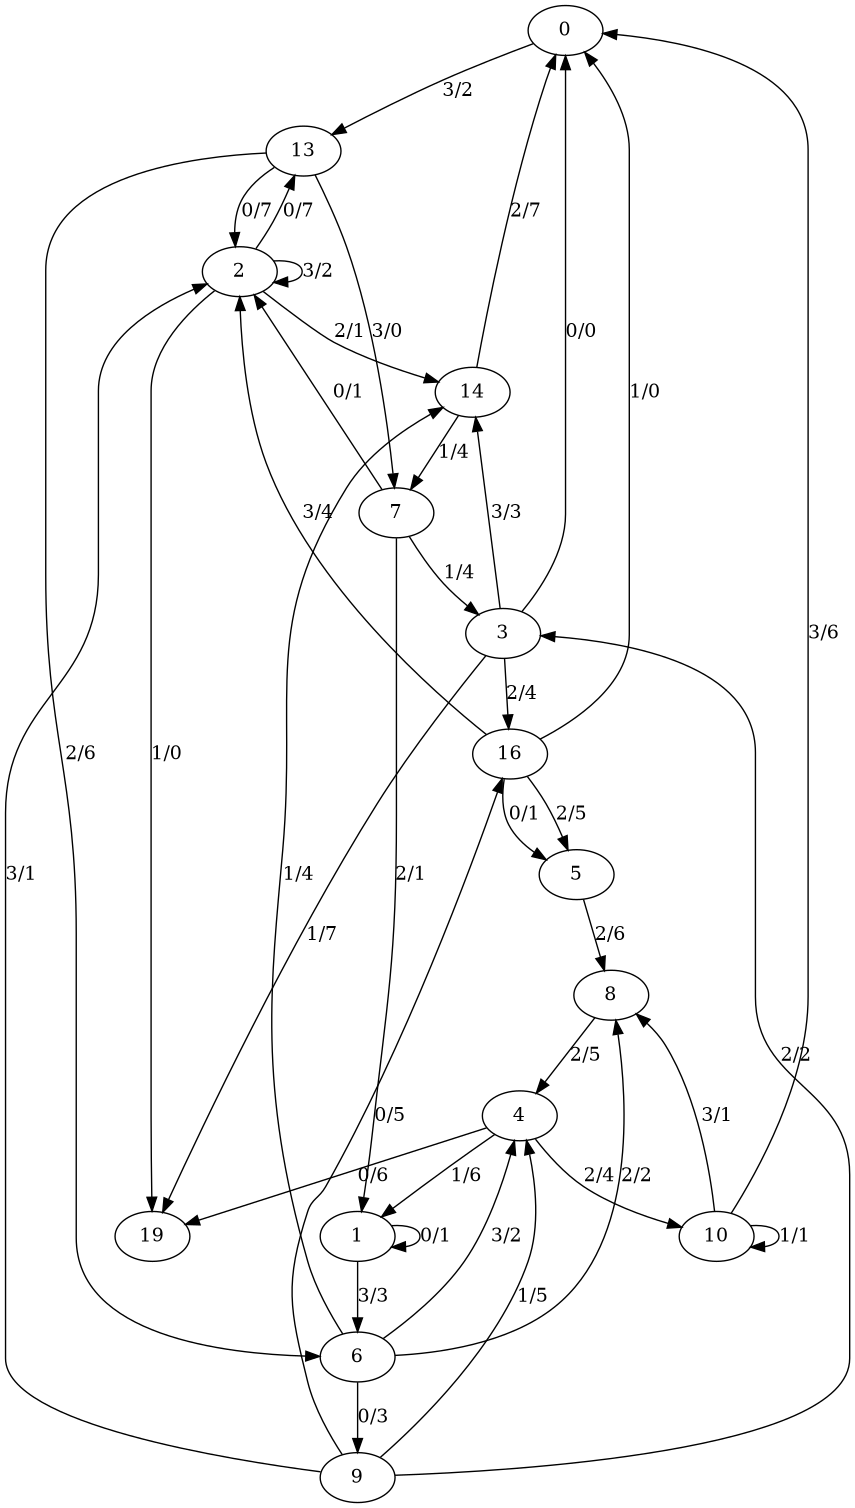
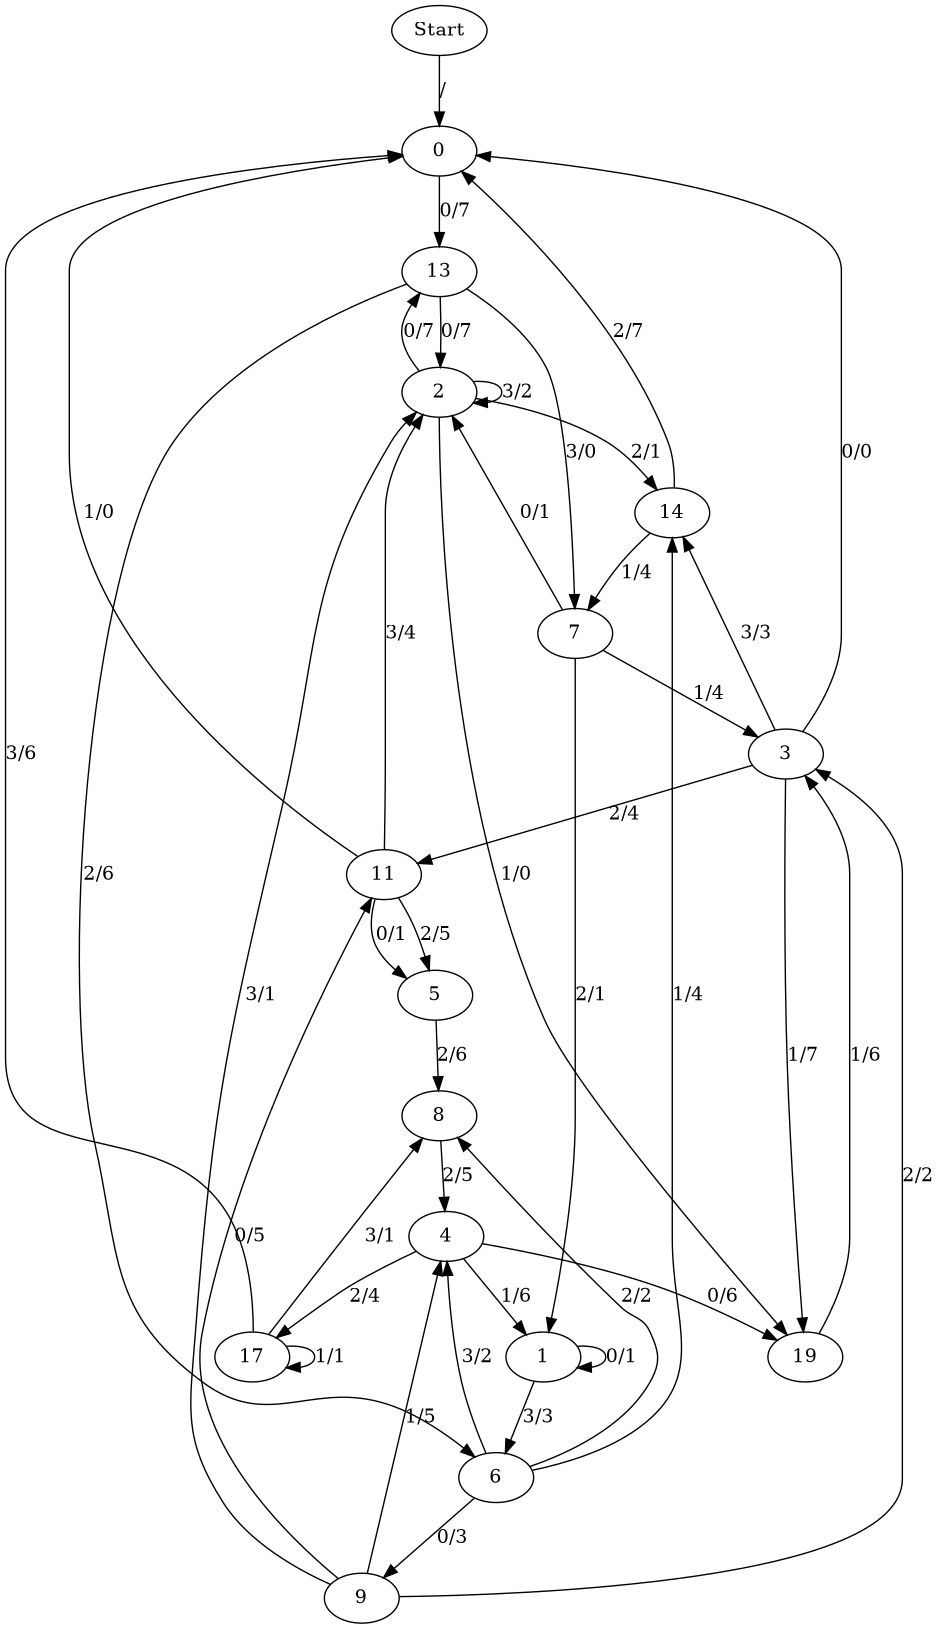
node "Start": added
edge "0" -> "13": label "3/2" -> "0/7"
node "16": label "16" -> "11"
edge "19" -> "3": added, label "1/6"
node "10": label "10" -> "17"
